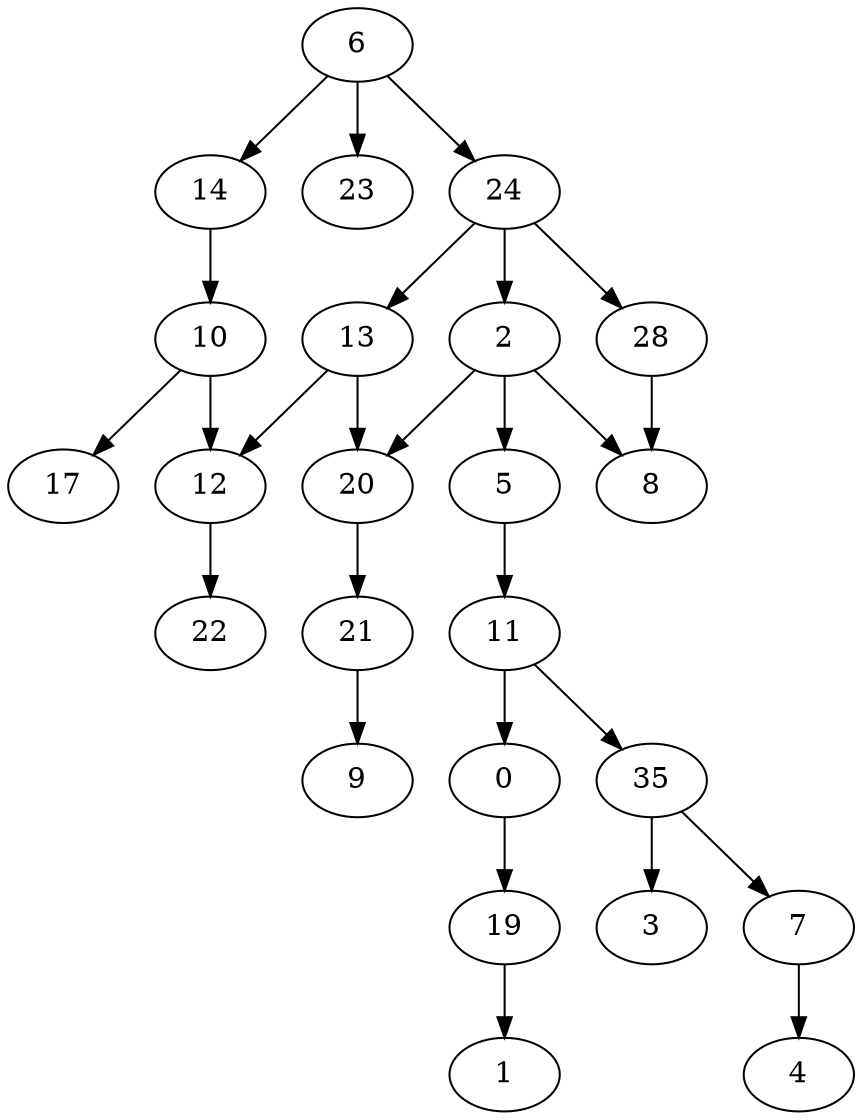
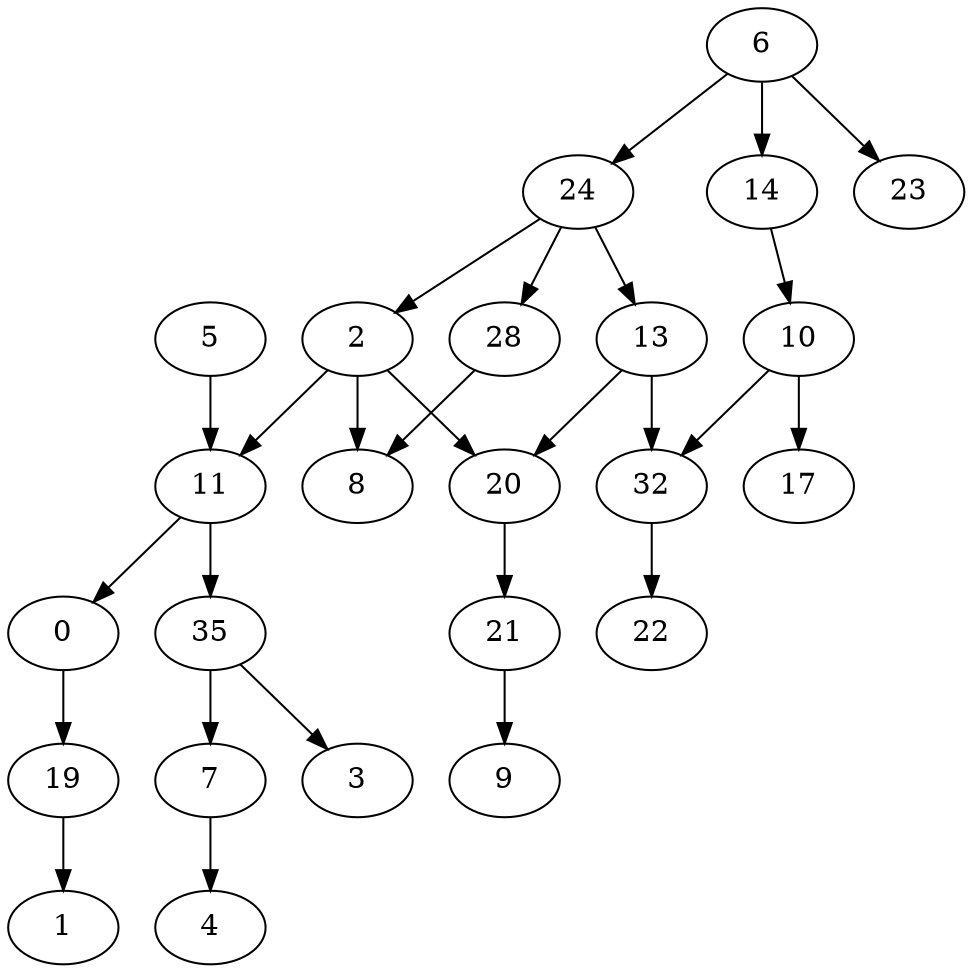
edge "2" -> "5": now "2" -> "11"
node "12": label "12" -> "32"
